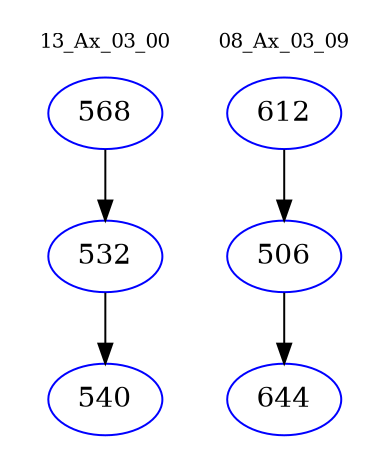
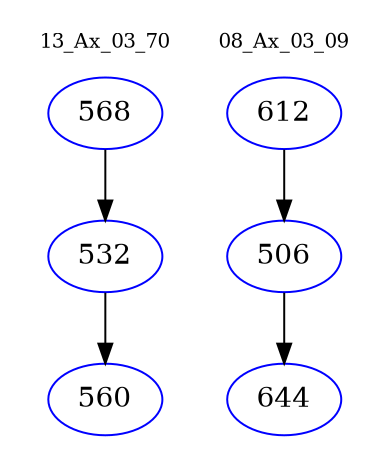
cluster "13_Ax_03_00": label "13_Ax_03_00" -> "13_Ax_03_70"
node "540": label "540" -> "560"
